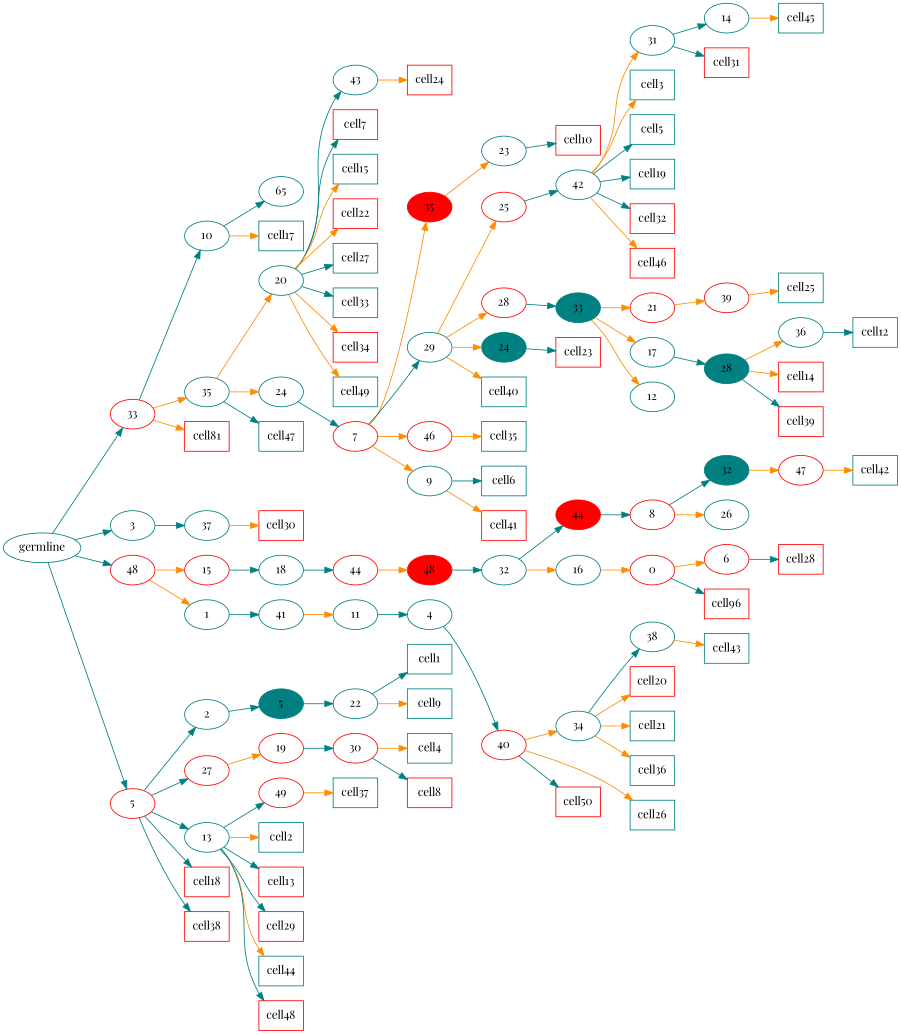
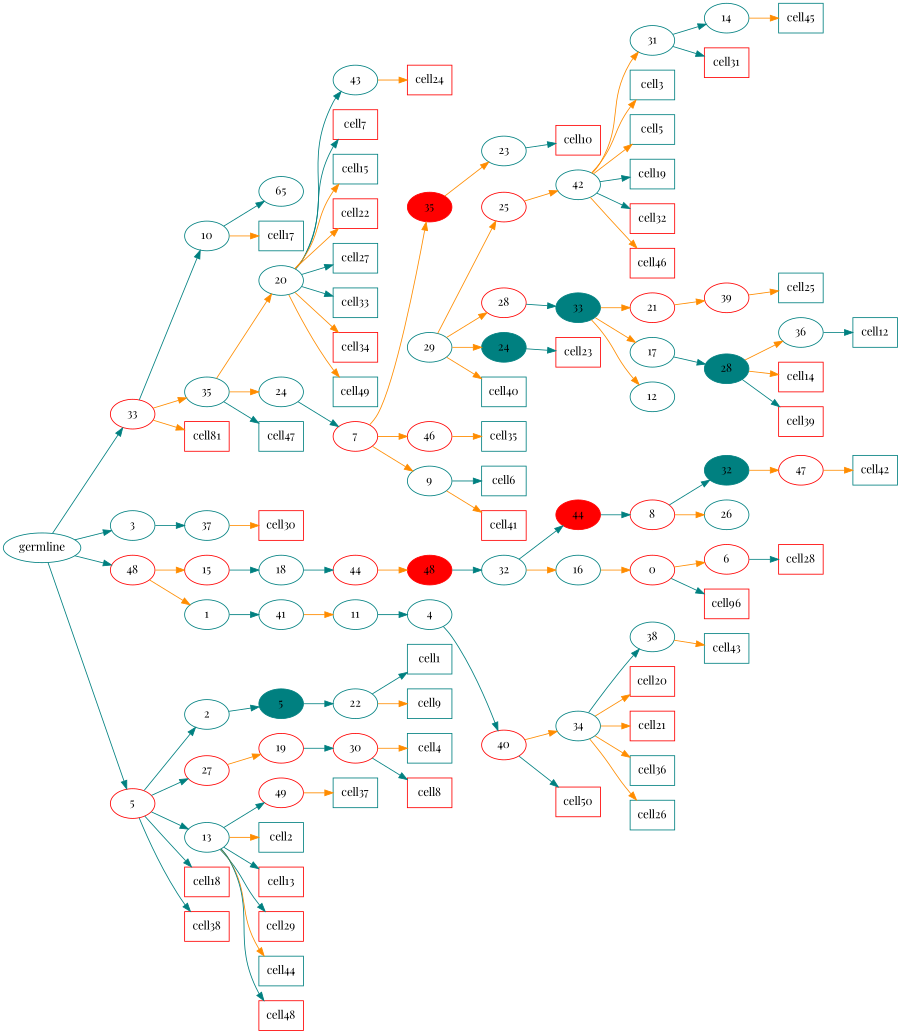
edge "42" -> "cell5": color teal -> darkorange
edge "25" -> "42": color teal -> darkorange
edge "7" -> "29": removed
node "cell21": color teal -> red
edge "40" -> "cell26": now "34" -> "cell26"
